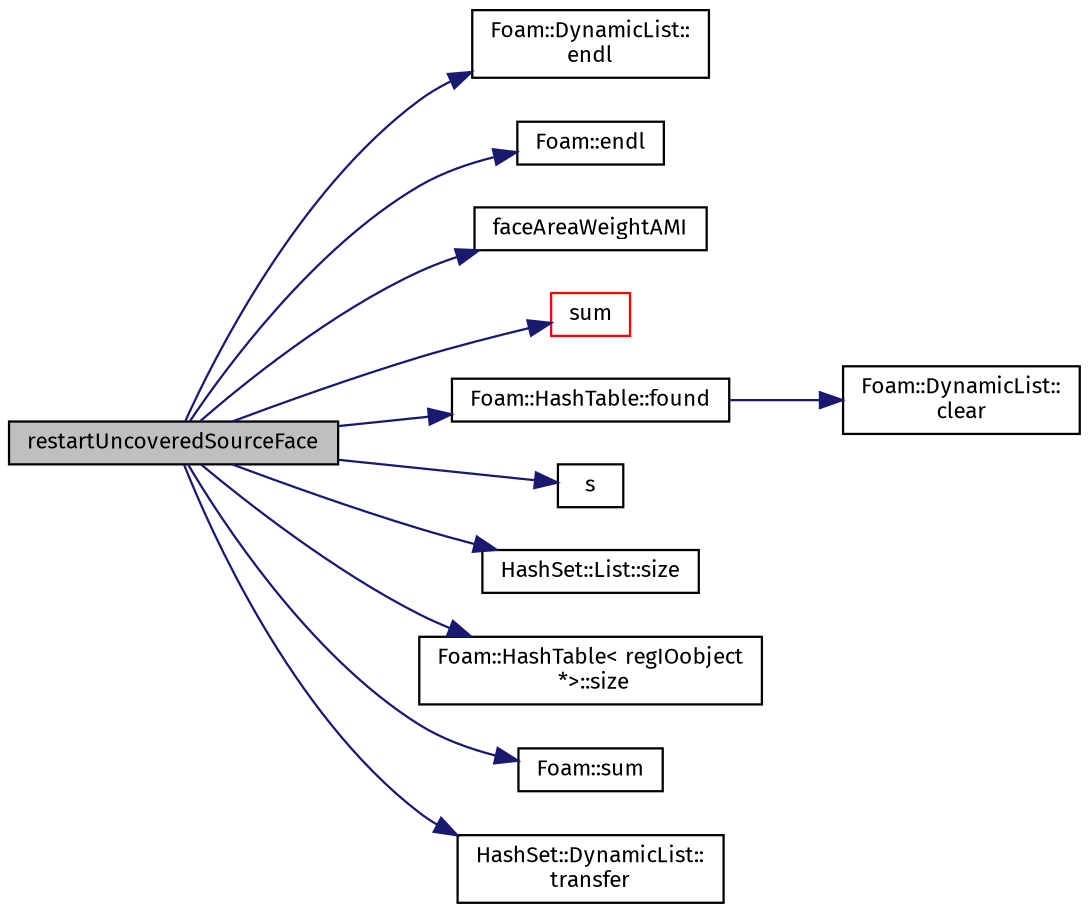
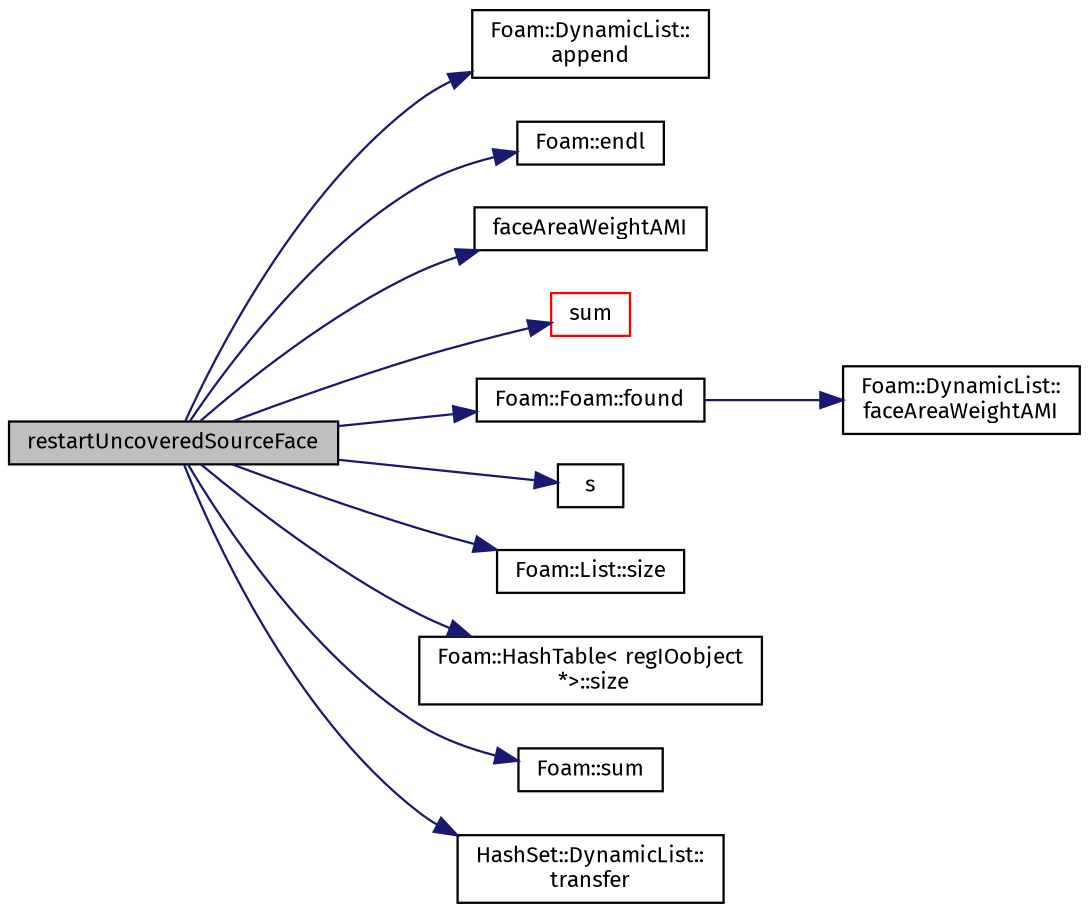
node "Foam::DynamicList:: endl": label "Foam::DynamicList:: endl" -> "Foam::DynamicList:: append"
node "Foam::HashTable::found": label "Foam::HashTable::found" -> "Foam::Foam::found"
node "Foam::DynamicList:: clear": label "Foam::DynamicList:: clear" -> "Foam::DynamicList:: faceAreaWeightAMI"
node "HashSet::List::size": label "HashSet::List::size" -> "Foam::List::size"
